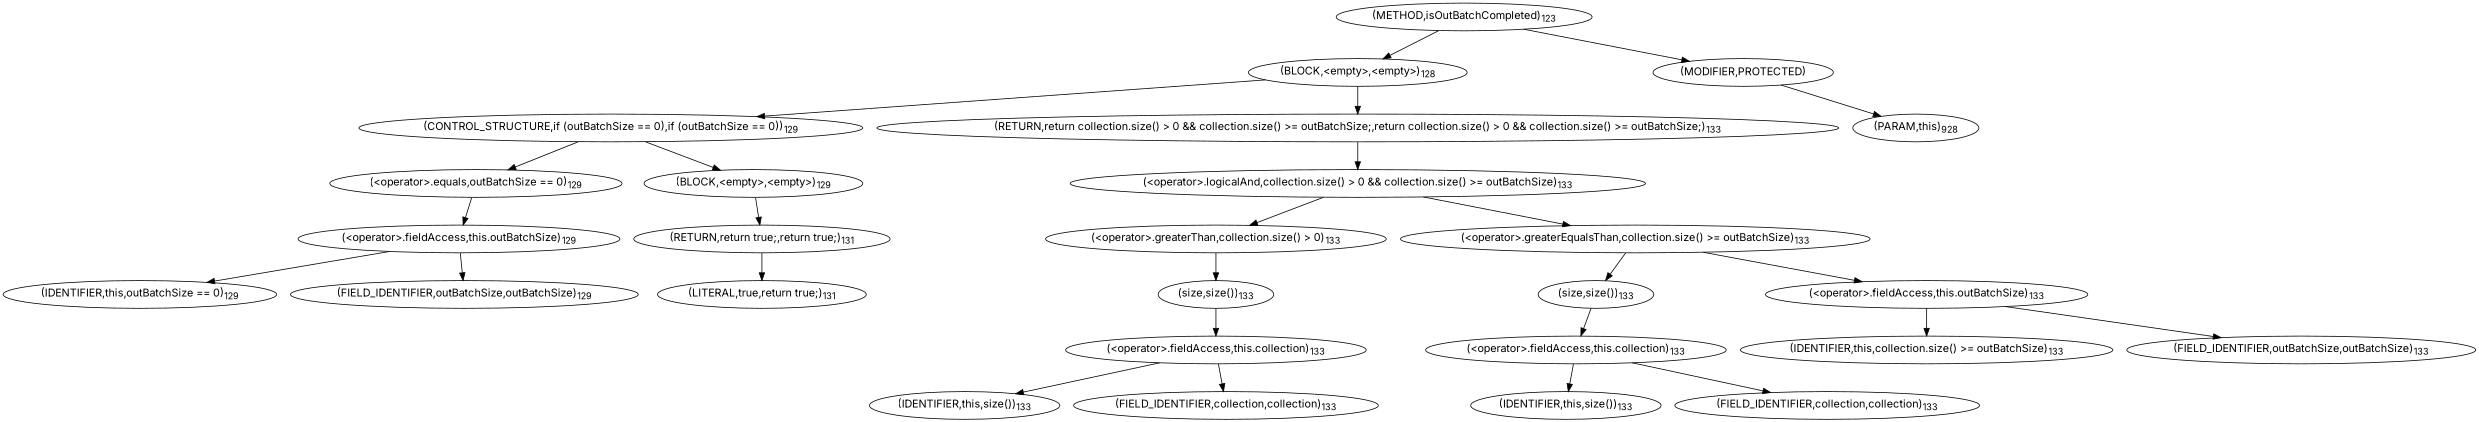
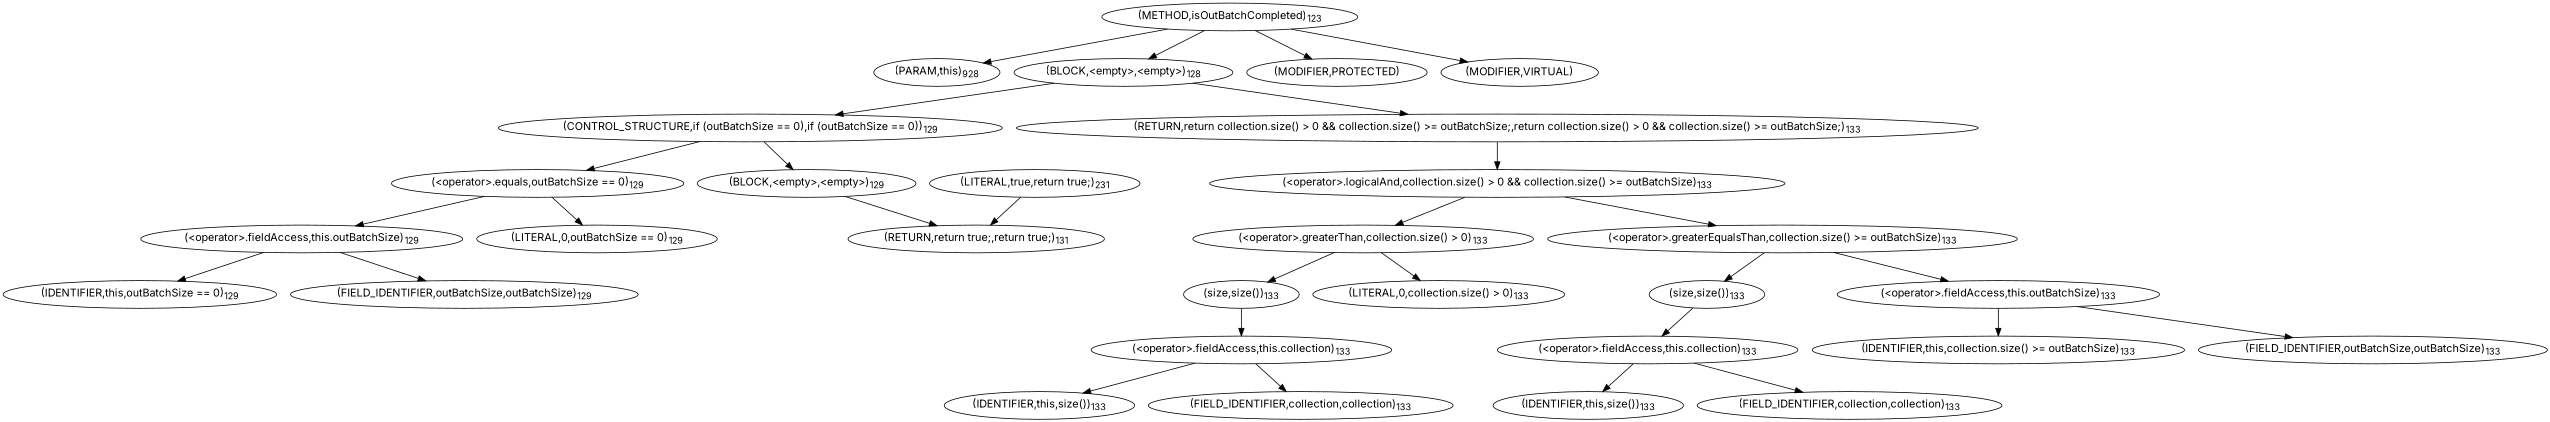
node "(MODIFIER,VIRTUAL)": added
edge "(MODIFIER,PROTECTED)" -> "(PARAM,this)": now "(METHOD,isOutBatchCompleted)" -> "(PARAM,this)"
node "(LITERAL,0,outBatchSize == 0)": added
edge "(RETURN,return true;,return true;)" -> "(LITERAL,true,return true;)": reversed
node "(LITERAL,true,return true;)": text "131" -> "231"
node "(LITERAL,0,collection.size() > 0)": added
